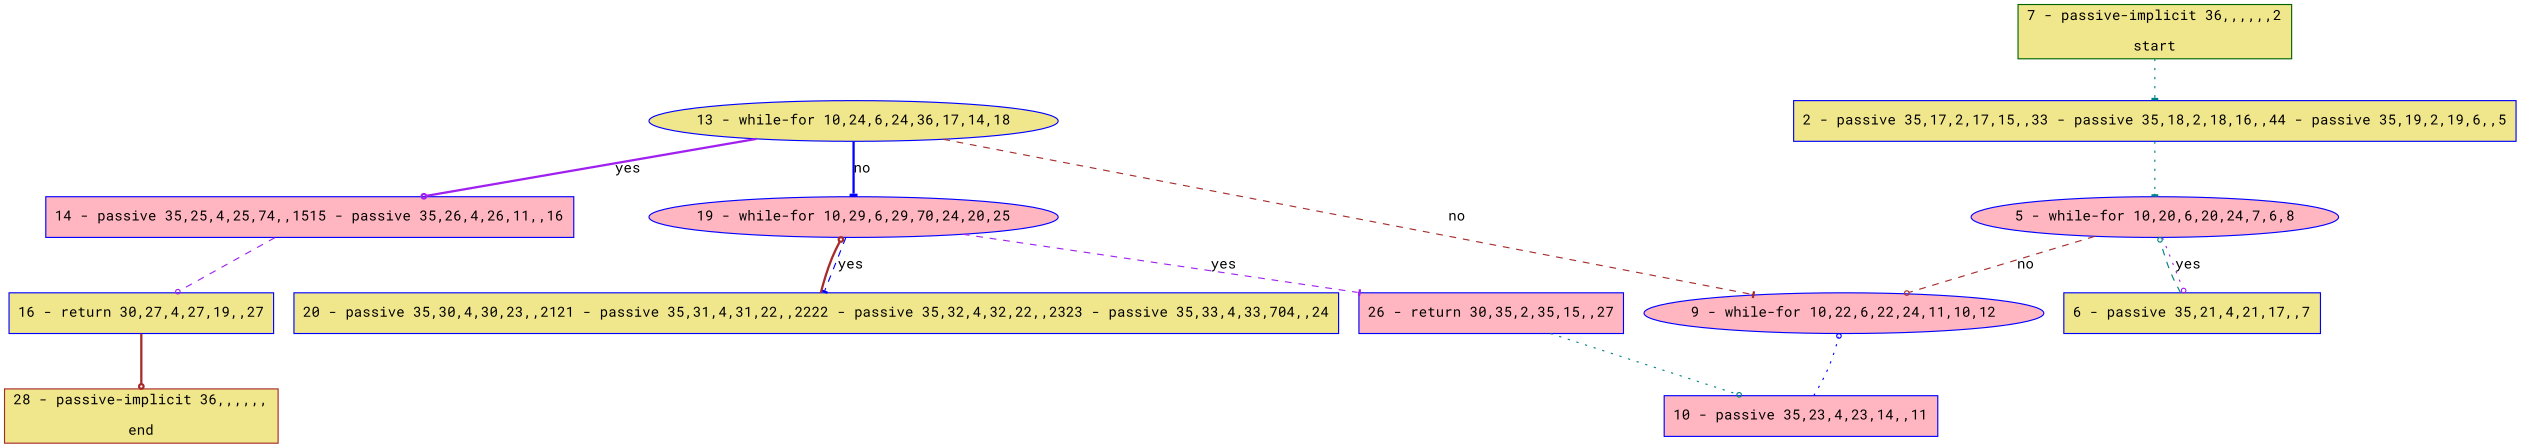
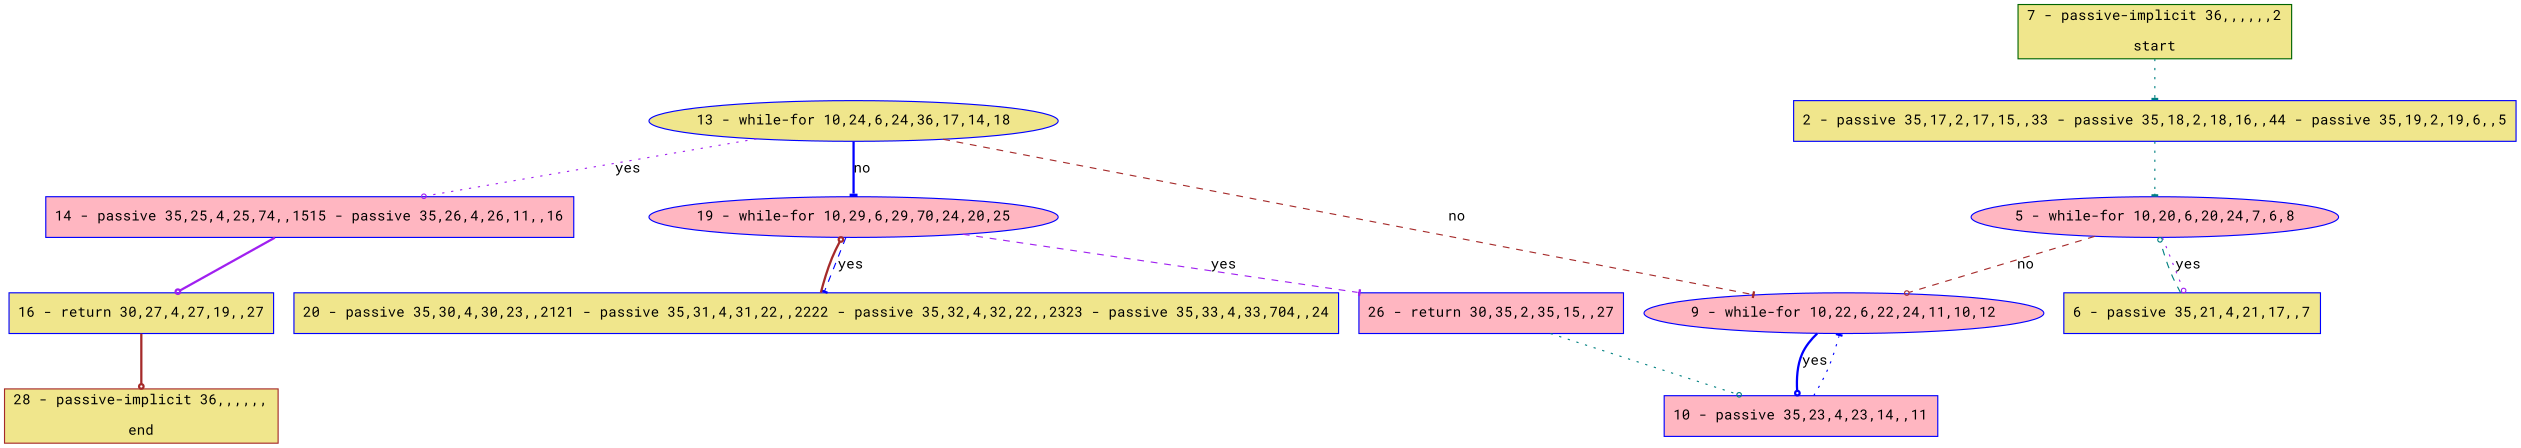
edge "13 - while-for 10,24,6,24,36,17,14,18" -> "14 - passive 35,25,4,25,74,,1515 - passive 35,26,4,26,11,,16": style bold -> dotted
edge "14 - passive 35,25,4,25,74,,1515 - passive 35,26,4,26,11,,16" -> "16 - return 30,27,4,27,19,,27": style dashed -> bold
edge "9 - while-for 10,22,6,22,24,11,10,12" -> "10 - passive 35,23,4,23,14,,11": added, label "yes"
edge "10 - passive 35,23,4,23,14,,11" -> "9 - while-for 10,22,6,22,24,11,10,12": arrowhead odot -> tee
